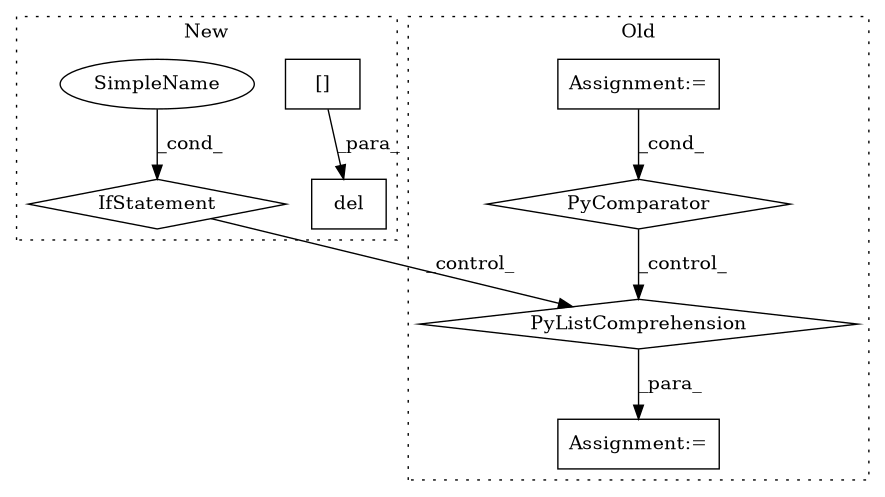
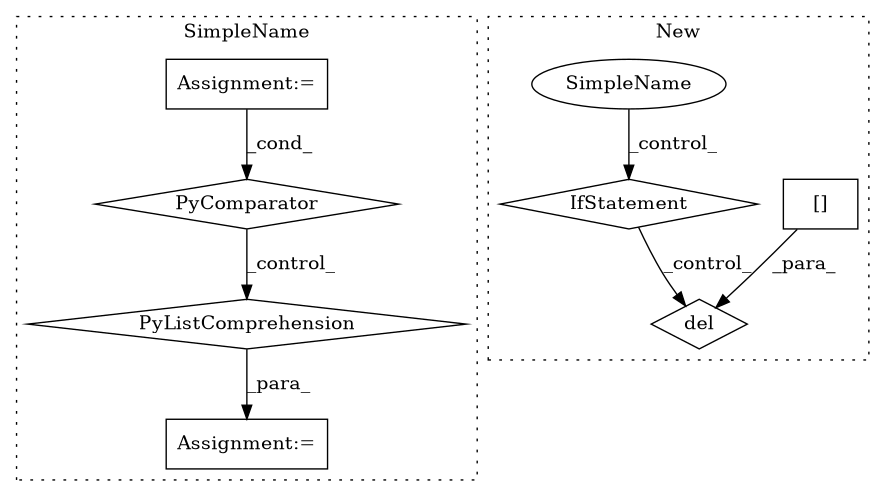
cluster "Old": label "Old" -> "SimpleName"
edge "SimpleName" -> "IfStatement": label "_cond_" -> "_control_"
node "del": shape box -> diamond
edge "IfStatement" -> "PyListComprehension": now "IfStatement" -> "del"
